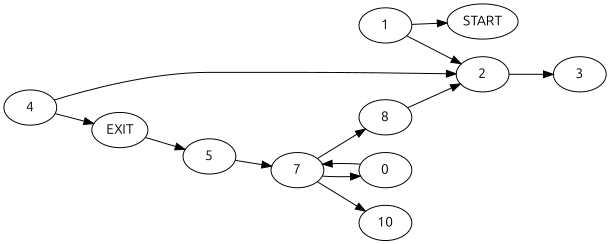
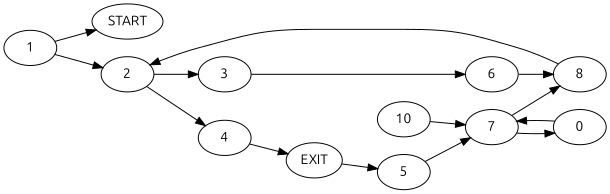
edge "4" -> "2": reversed
node "6": added
edge "7" -> "10": reversed
